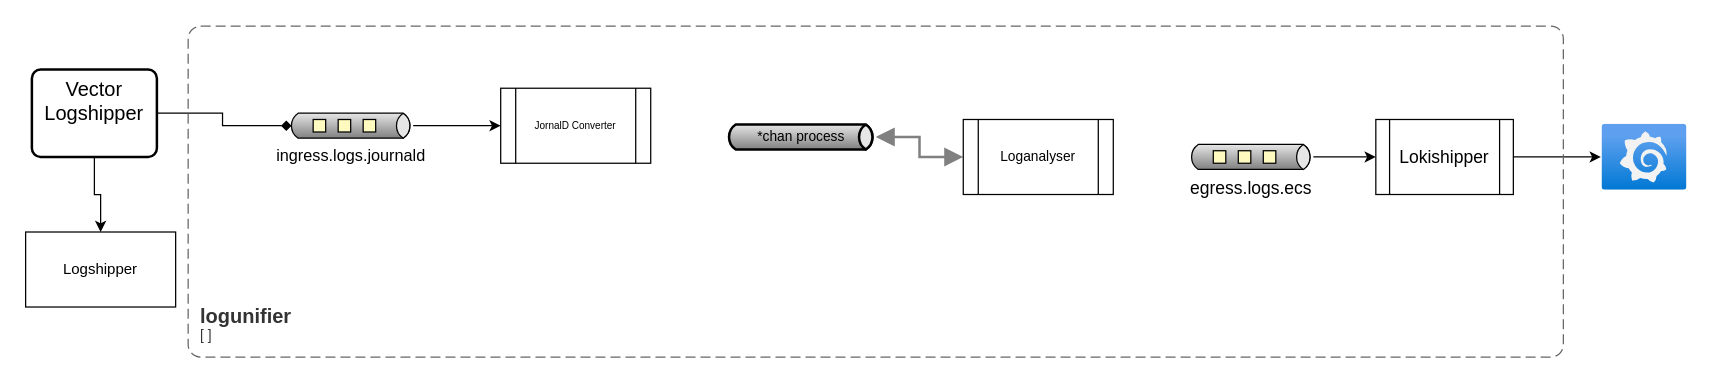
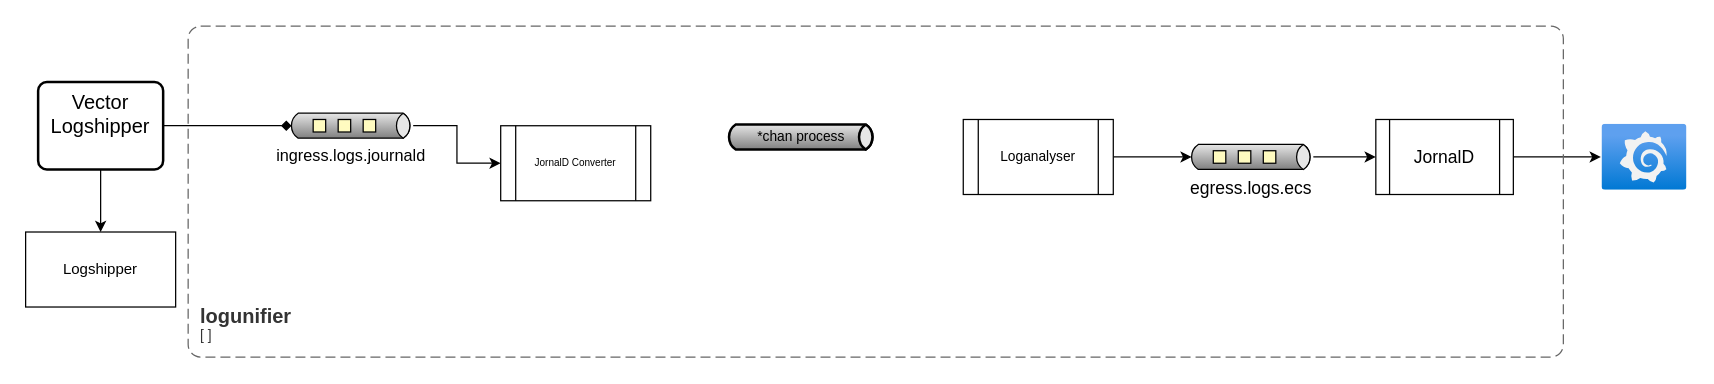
node "Vector Logshipper": moved (94, 113) -> (101, 126)
node "JornalD Converter": moved (576, 126) -> (576, 163)
edge "*chan process" -- "Loganalyser": removed
edge "Loganalyser" -> "egress.logs.ecs": added
node "Lokishipper": label "Lokishipper" -> "JornalD"
